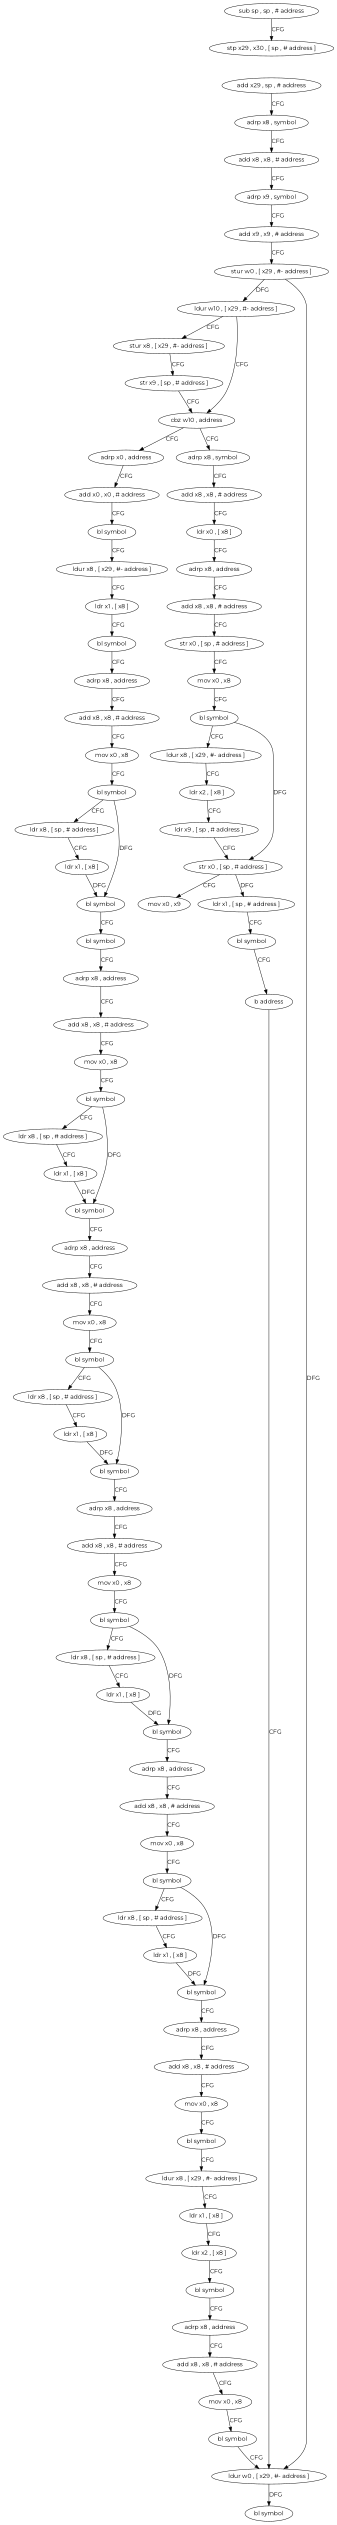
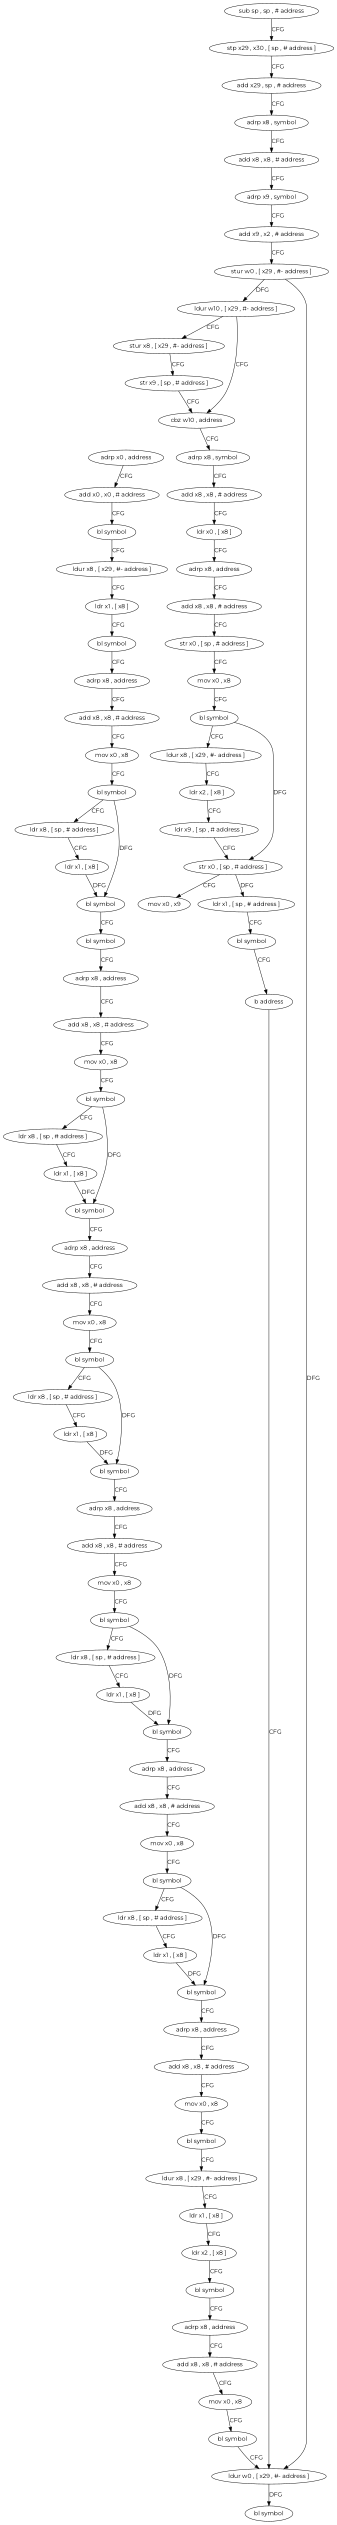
edge "stp x29 , x30 , [ sp , # address ]" -> "add x29 , sp , # address": added, label "CFG"
node "add x9 , x9 , # address": label "add x9 , x9 , # address" -> "add x9 , x2 , # address"
edge "cbz w10 , address" -> "adrp x0 , address": removed, label "CFG"
